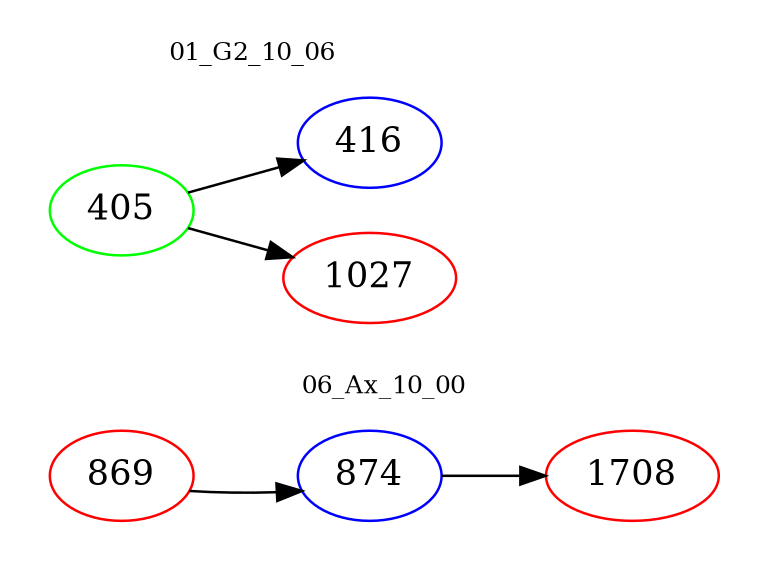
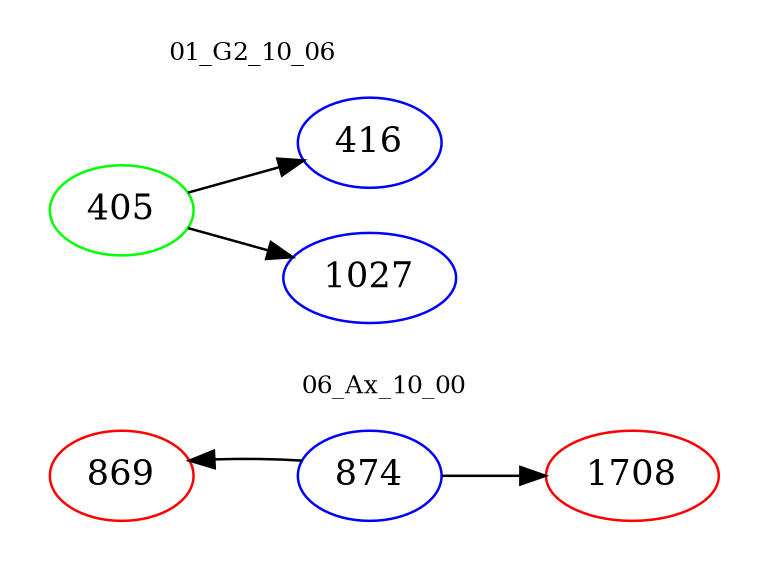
node "1027": color red -> blue
edge "869" -> "874": reversed
